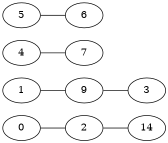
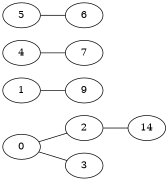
edge "9" -- "3": now "0" -- "3"
